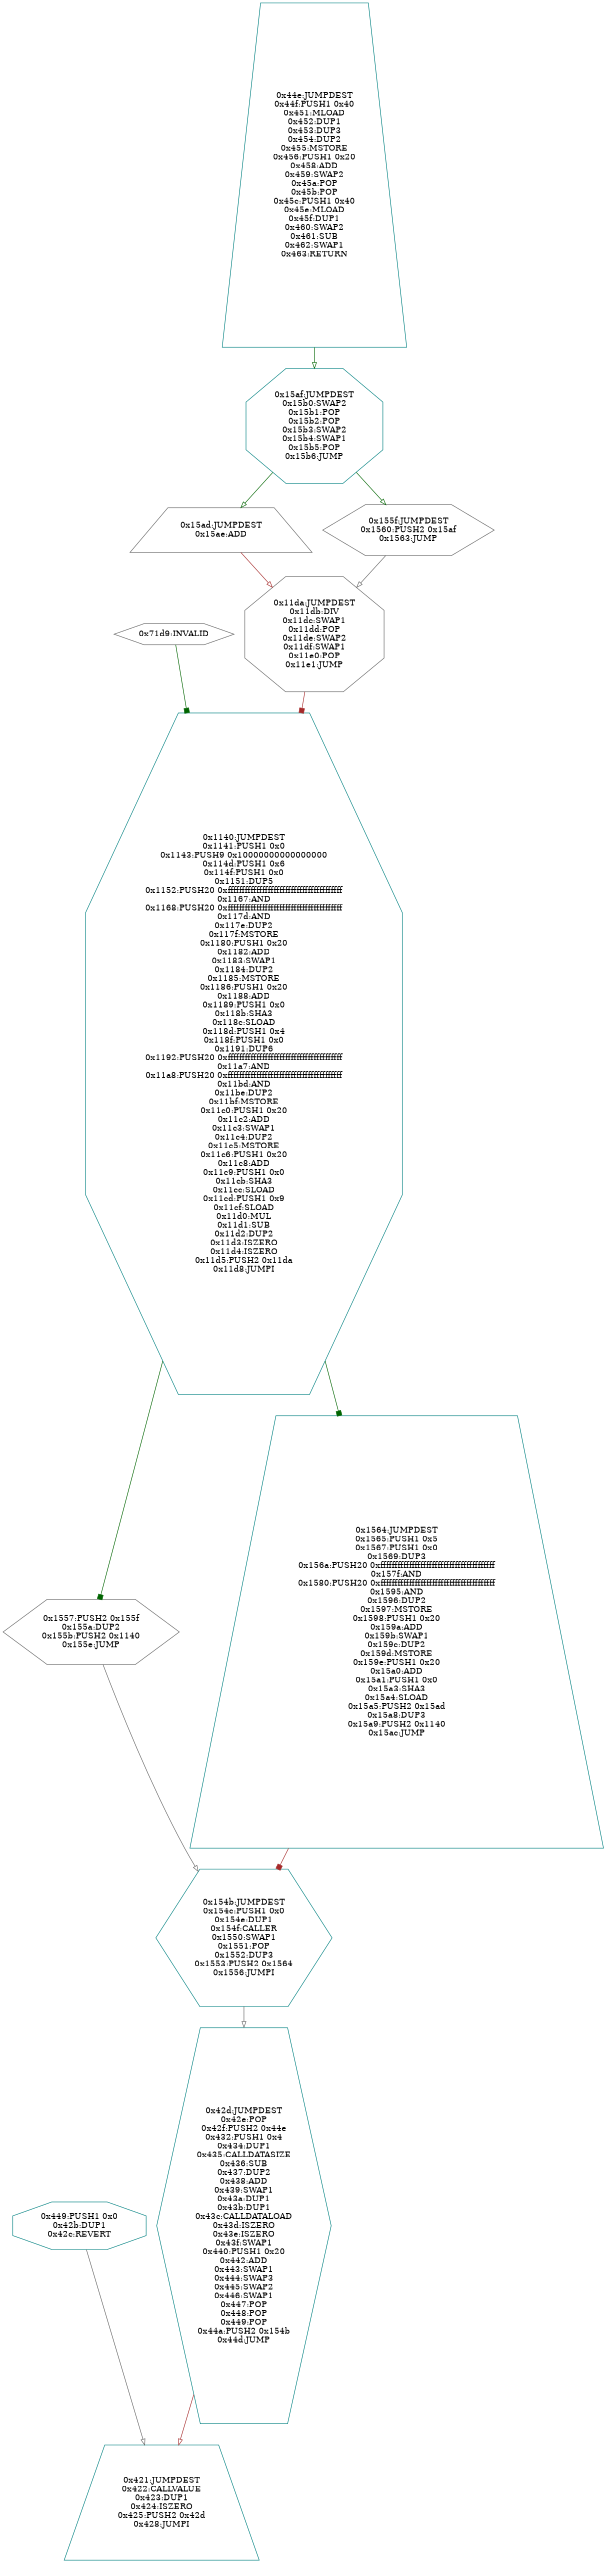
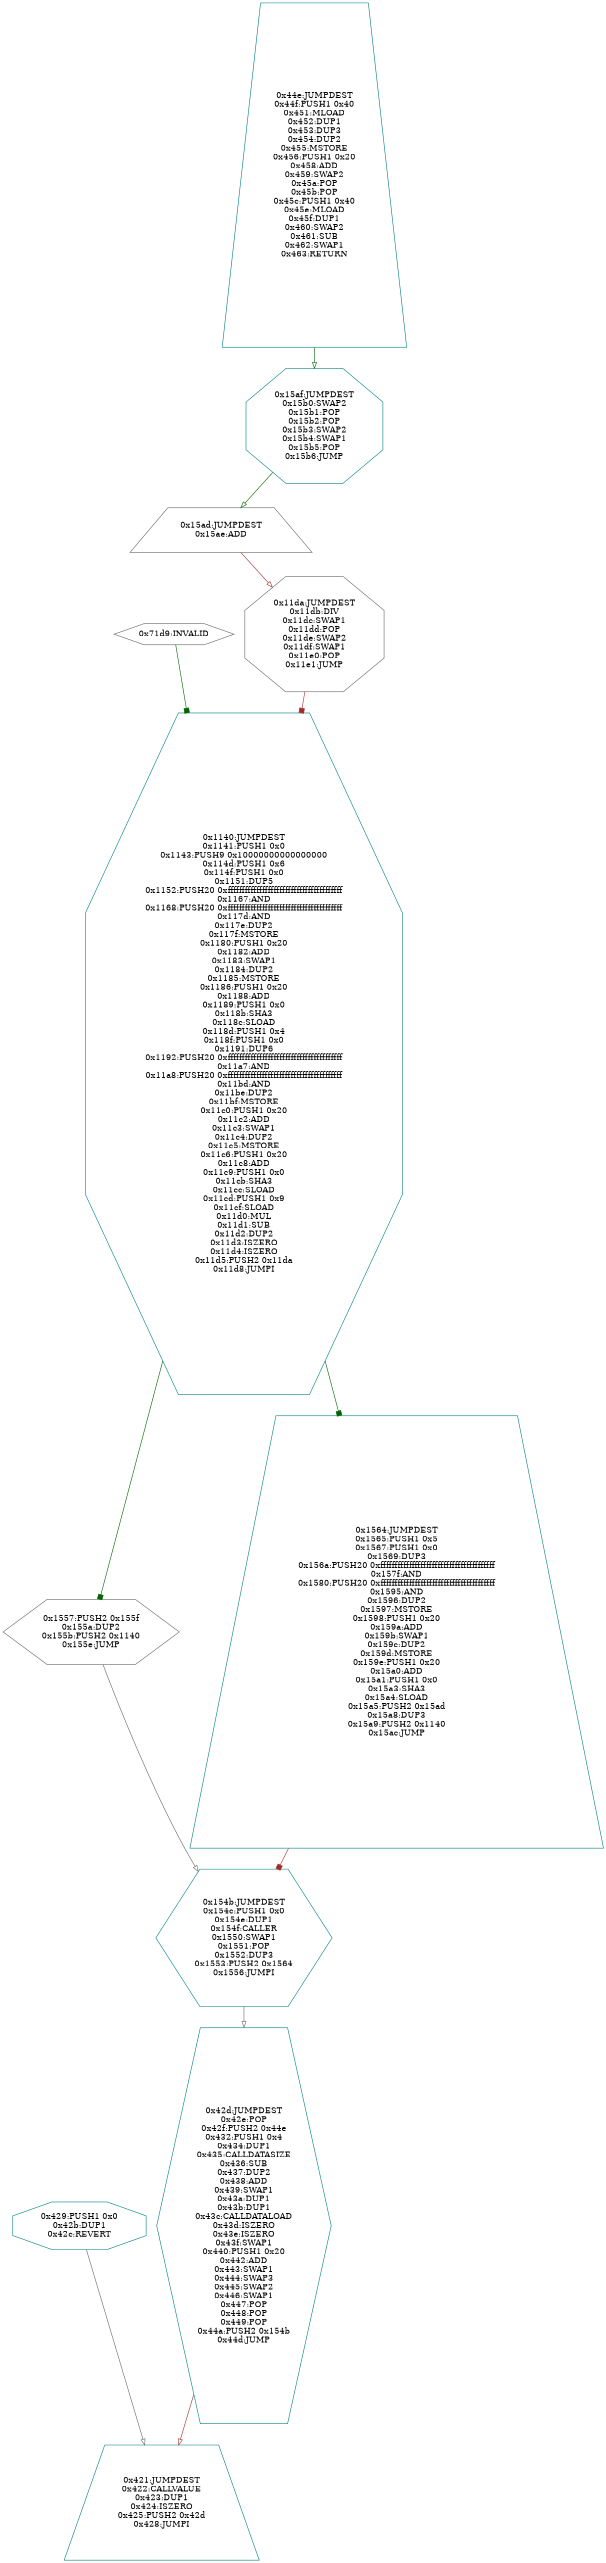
node "0x155f:JUMPDEST 0x1560:PUSH2 0x15af 0x1563:JUMP": removed
node "0x449:PUSH1 0x0 0x42b:DUP1 0x42c:REVERT": label "0x449:PUSH1 0x0 0x42b:DUP1 0x42c:REVERT" -> "0x429:PUSH1 0x0 0x42b:DUP1 0x42c:REVERT"
